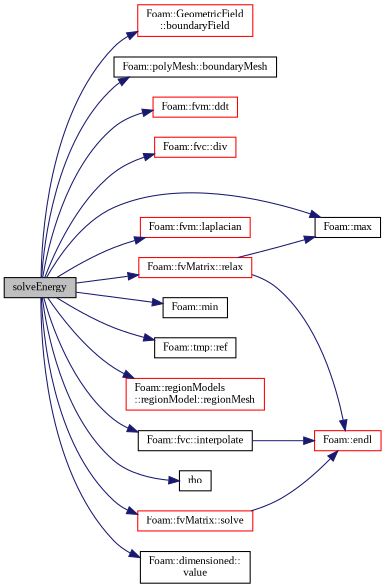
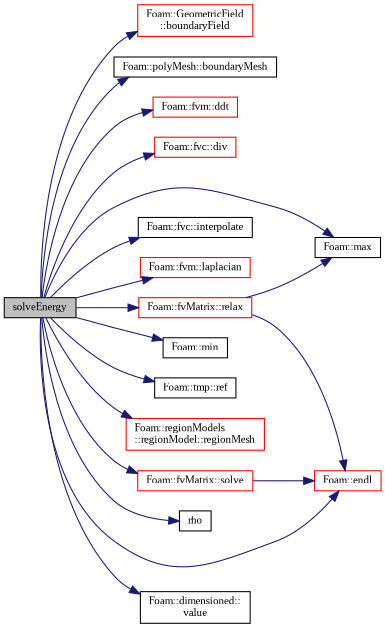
edge "Foam::fvc::interpolate" -> "Foam::endl": now "solveEnergy" -> "Foam::endl"
